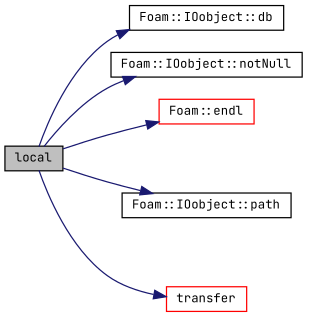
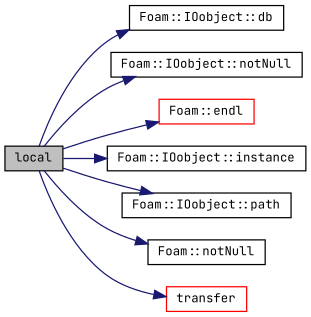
node "Foam::IOobject::instance": added
node "Foam::notNull": added
